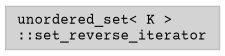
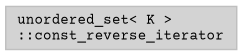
node "unordered_set< K > ::set_reverse_iterator": label "unordered_set< K > ::set_reverse_iterator" -> "unordered_set< K > ::const_reverse_iterator"
